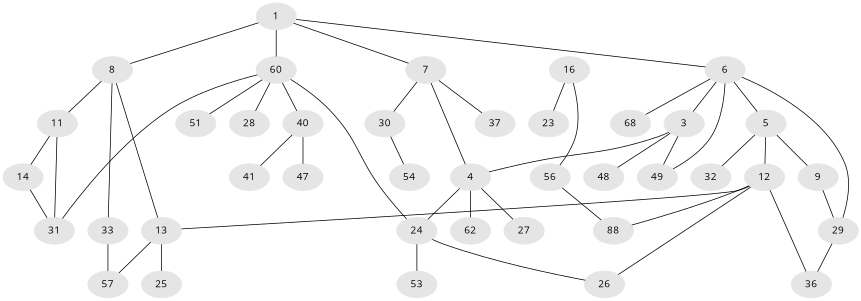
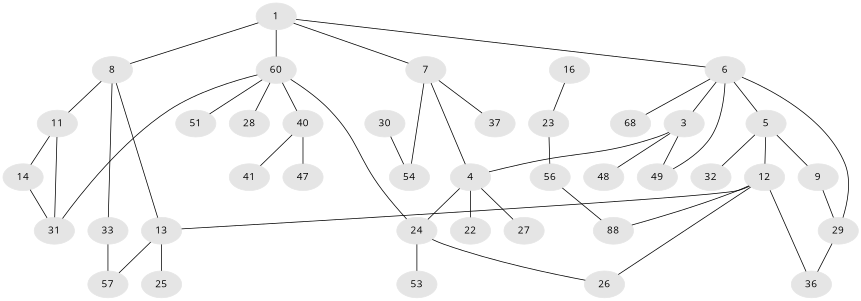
edge "7" -- "30": now "7" -- "54"
edge "16" -- "56": now "23" -- "56"
node "62": label "62" -> "22"
